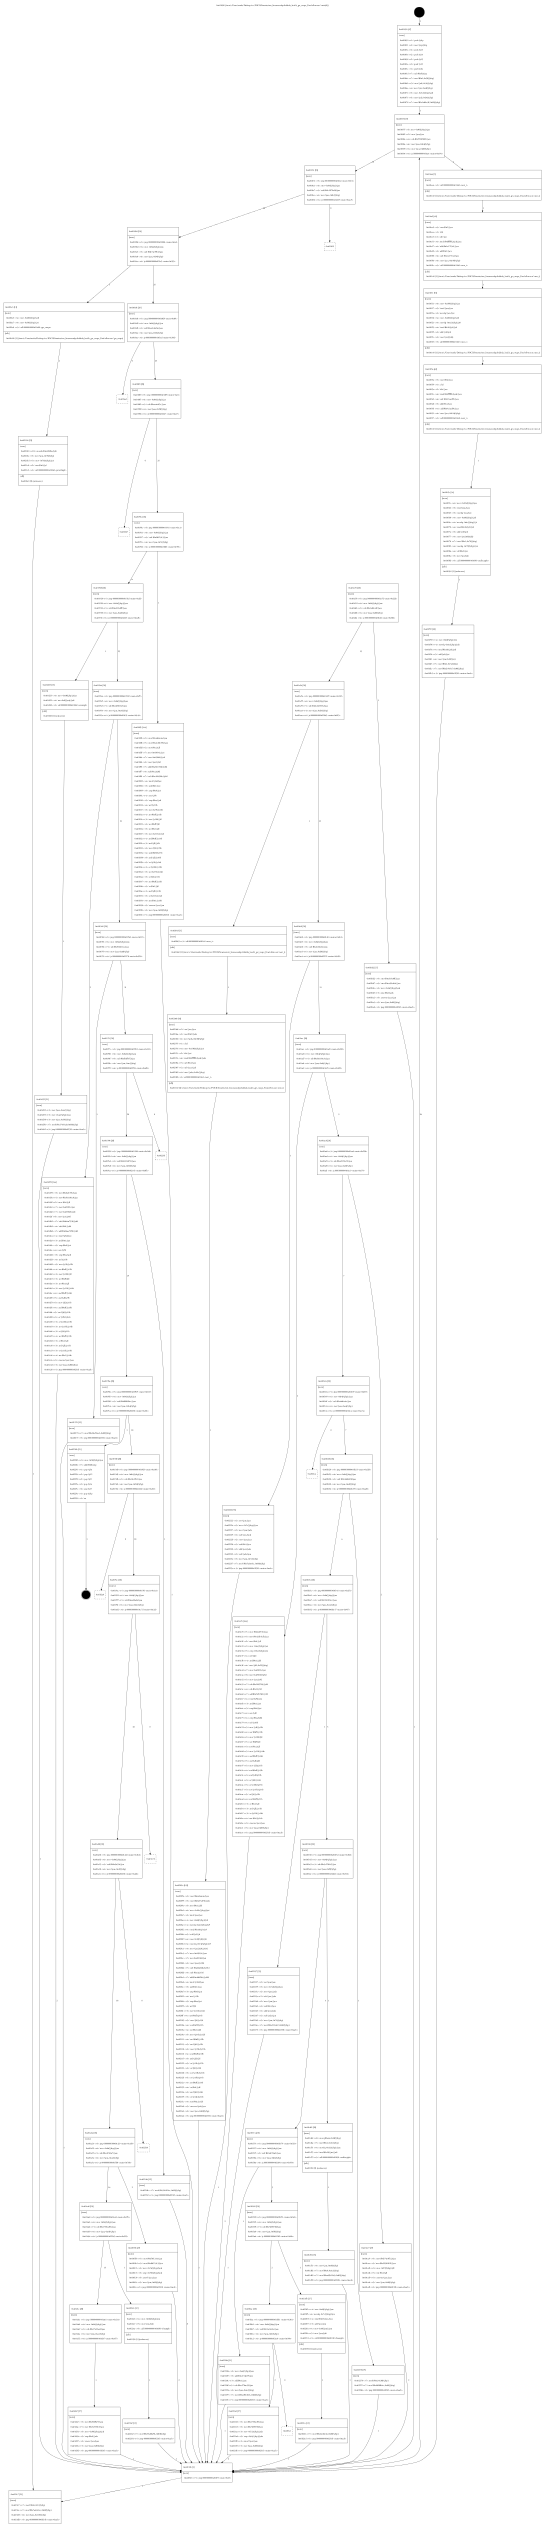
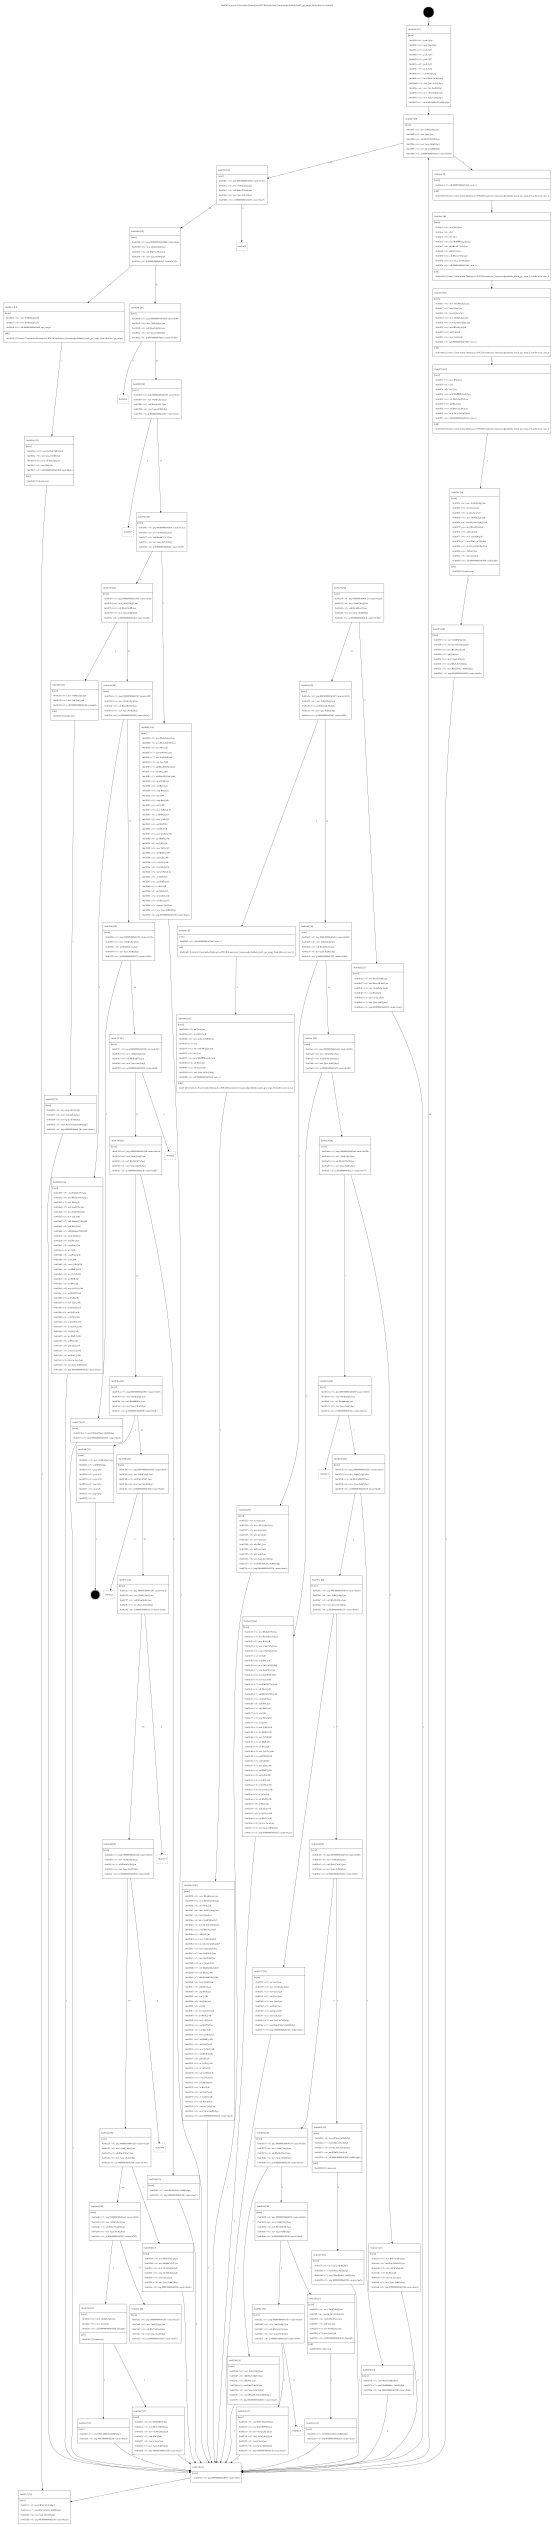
edge "0x401a5c [28]" -> "0x401d47 [27]": now "0x402243 [12]" -> "0x401d47 [27]"
